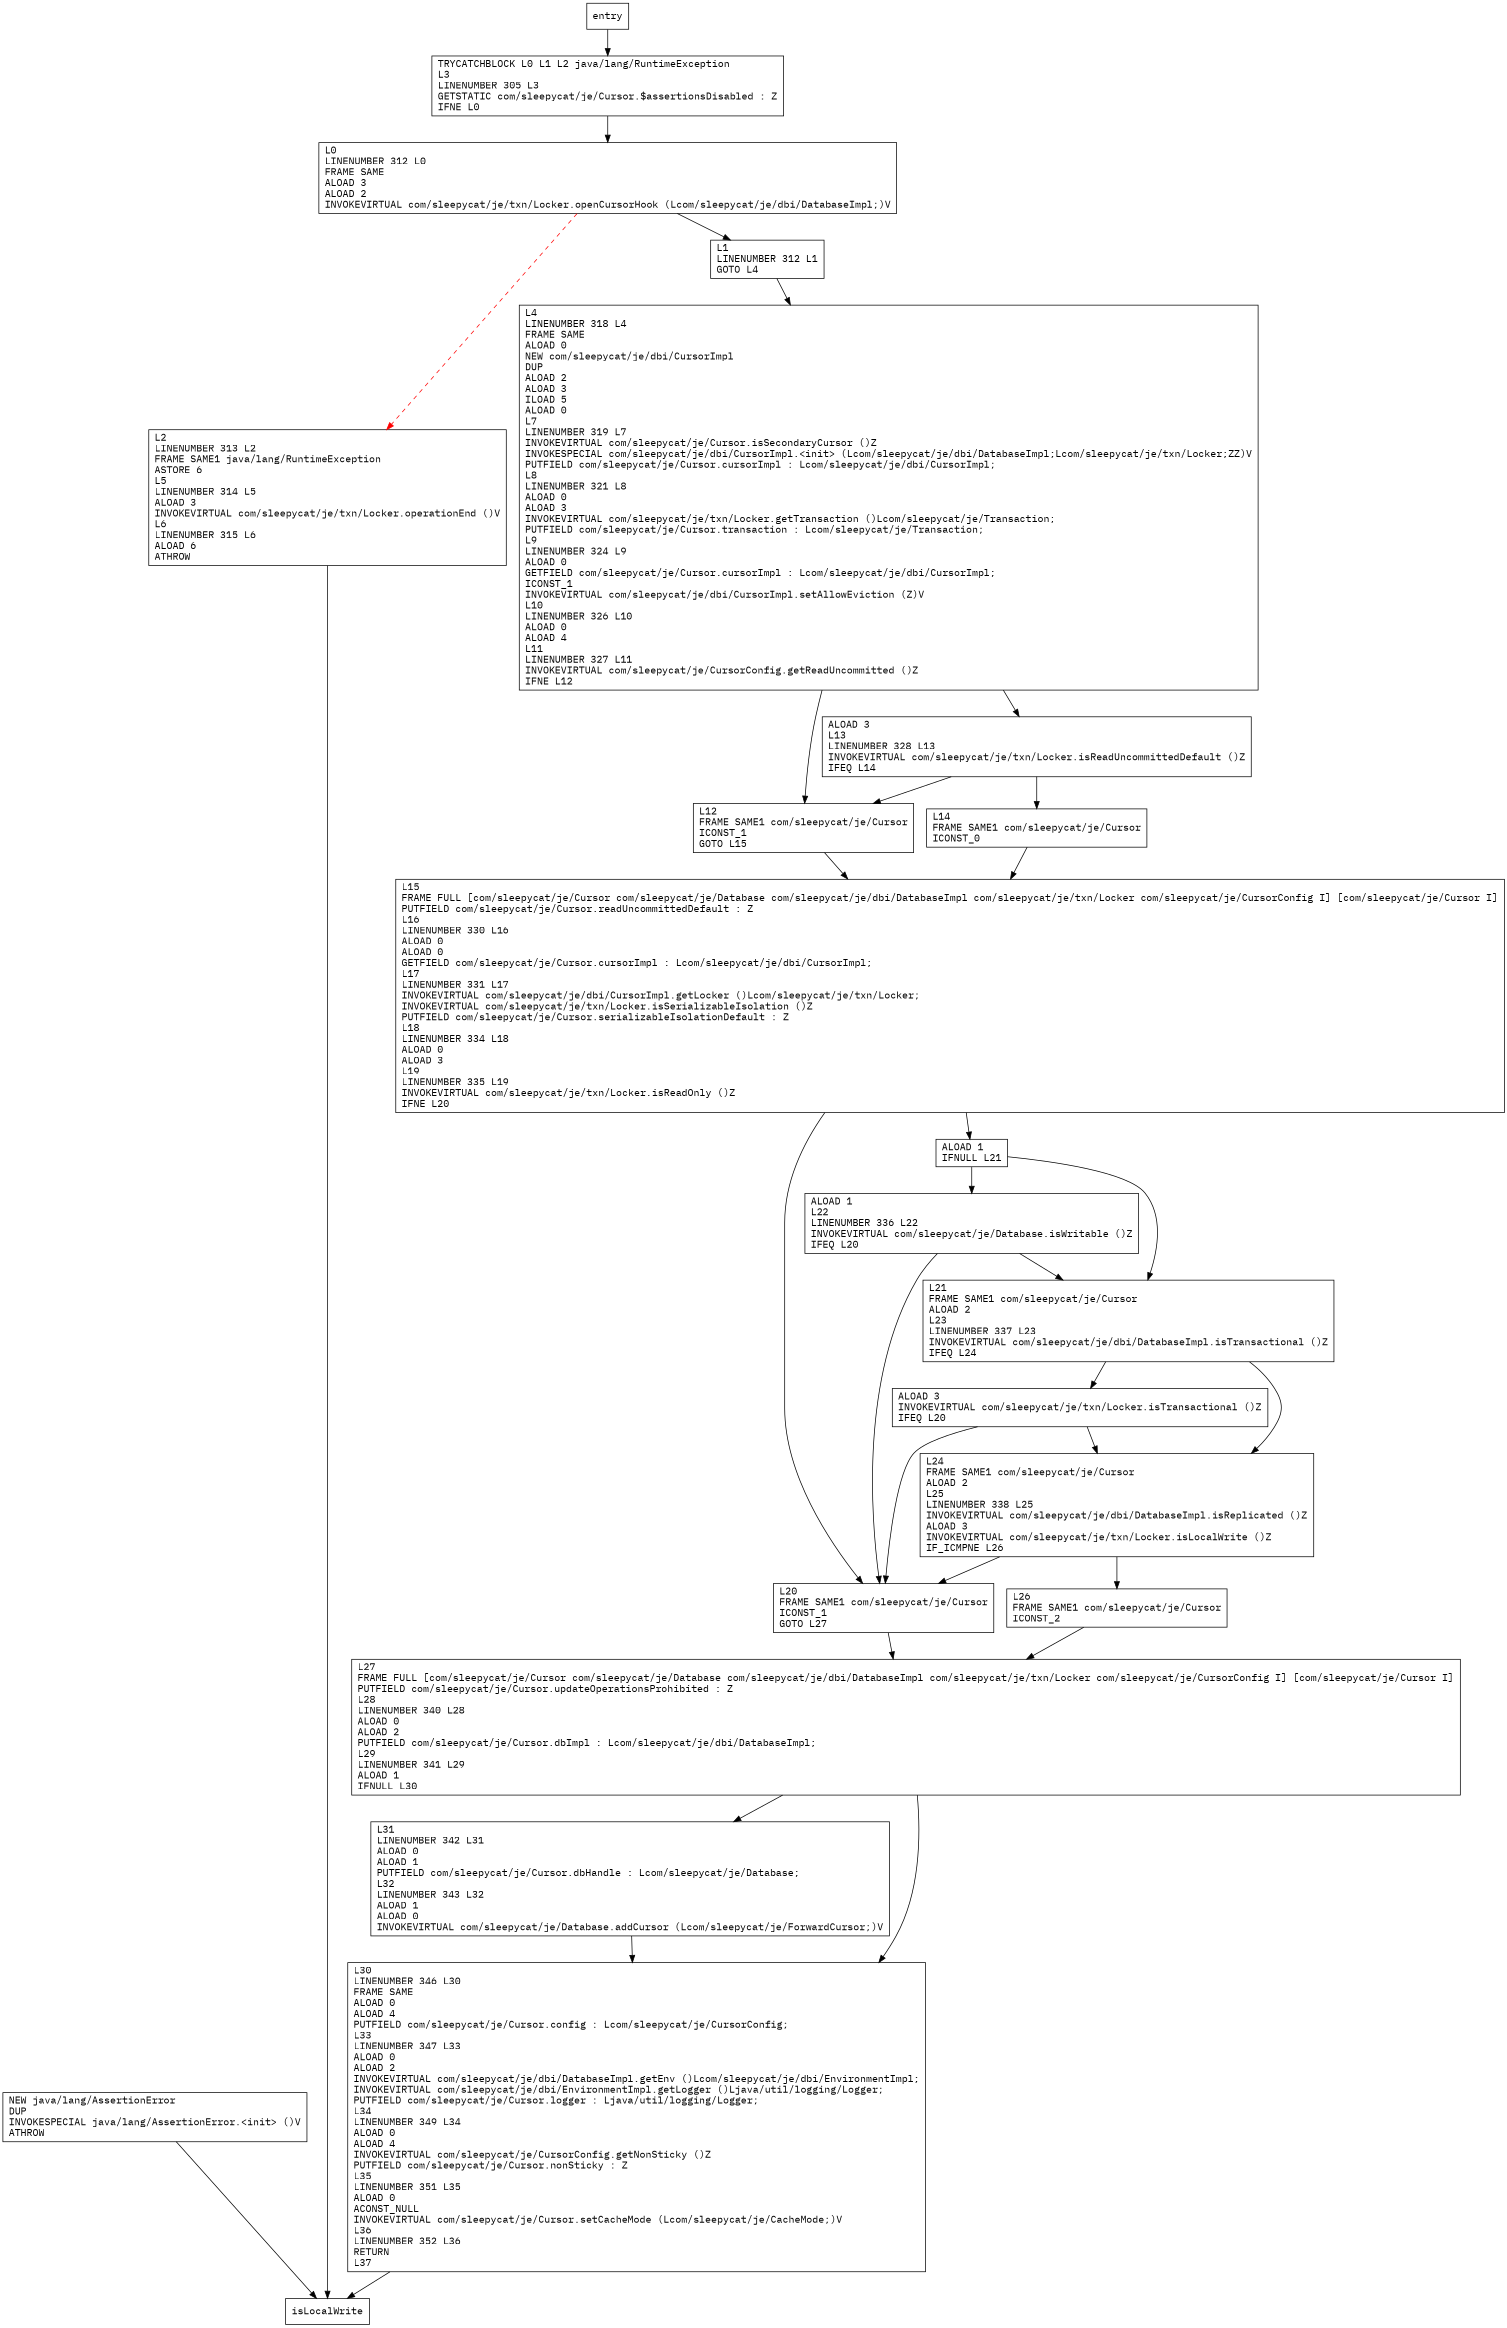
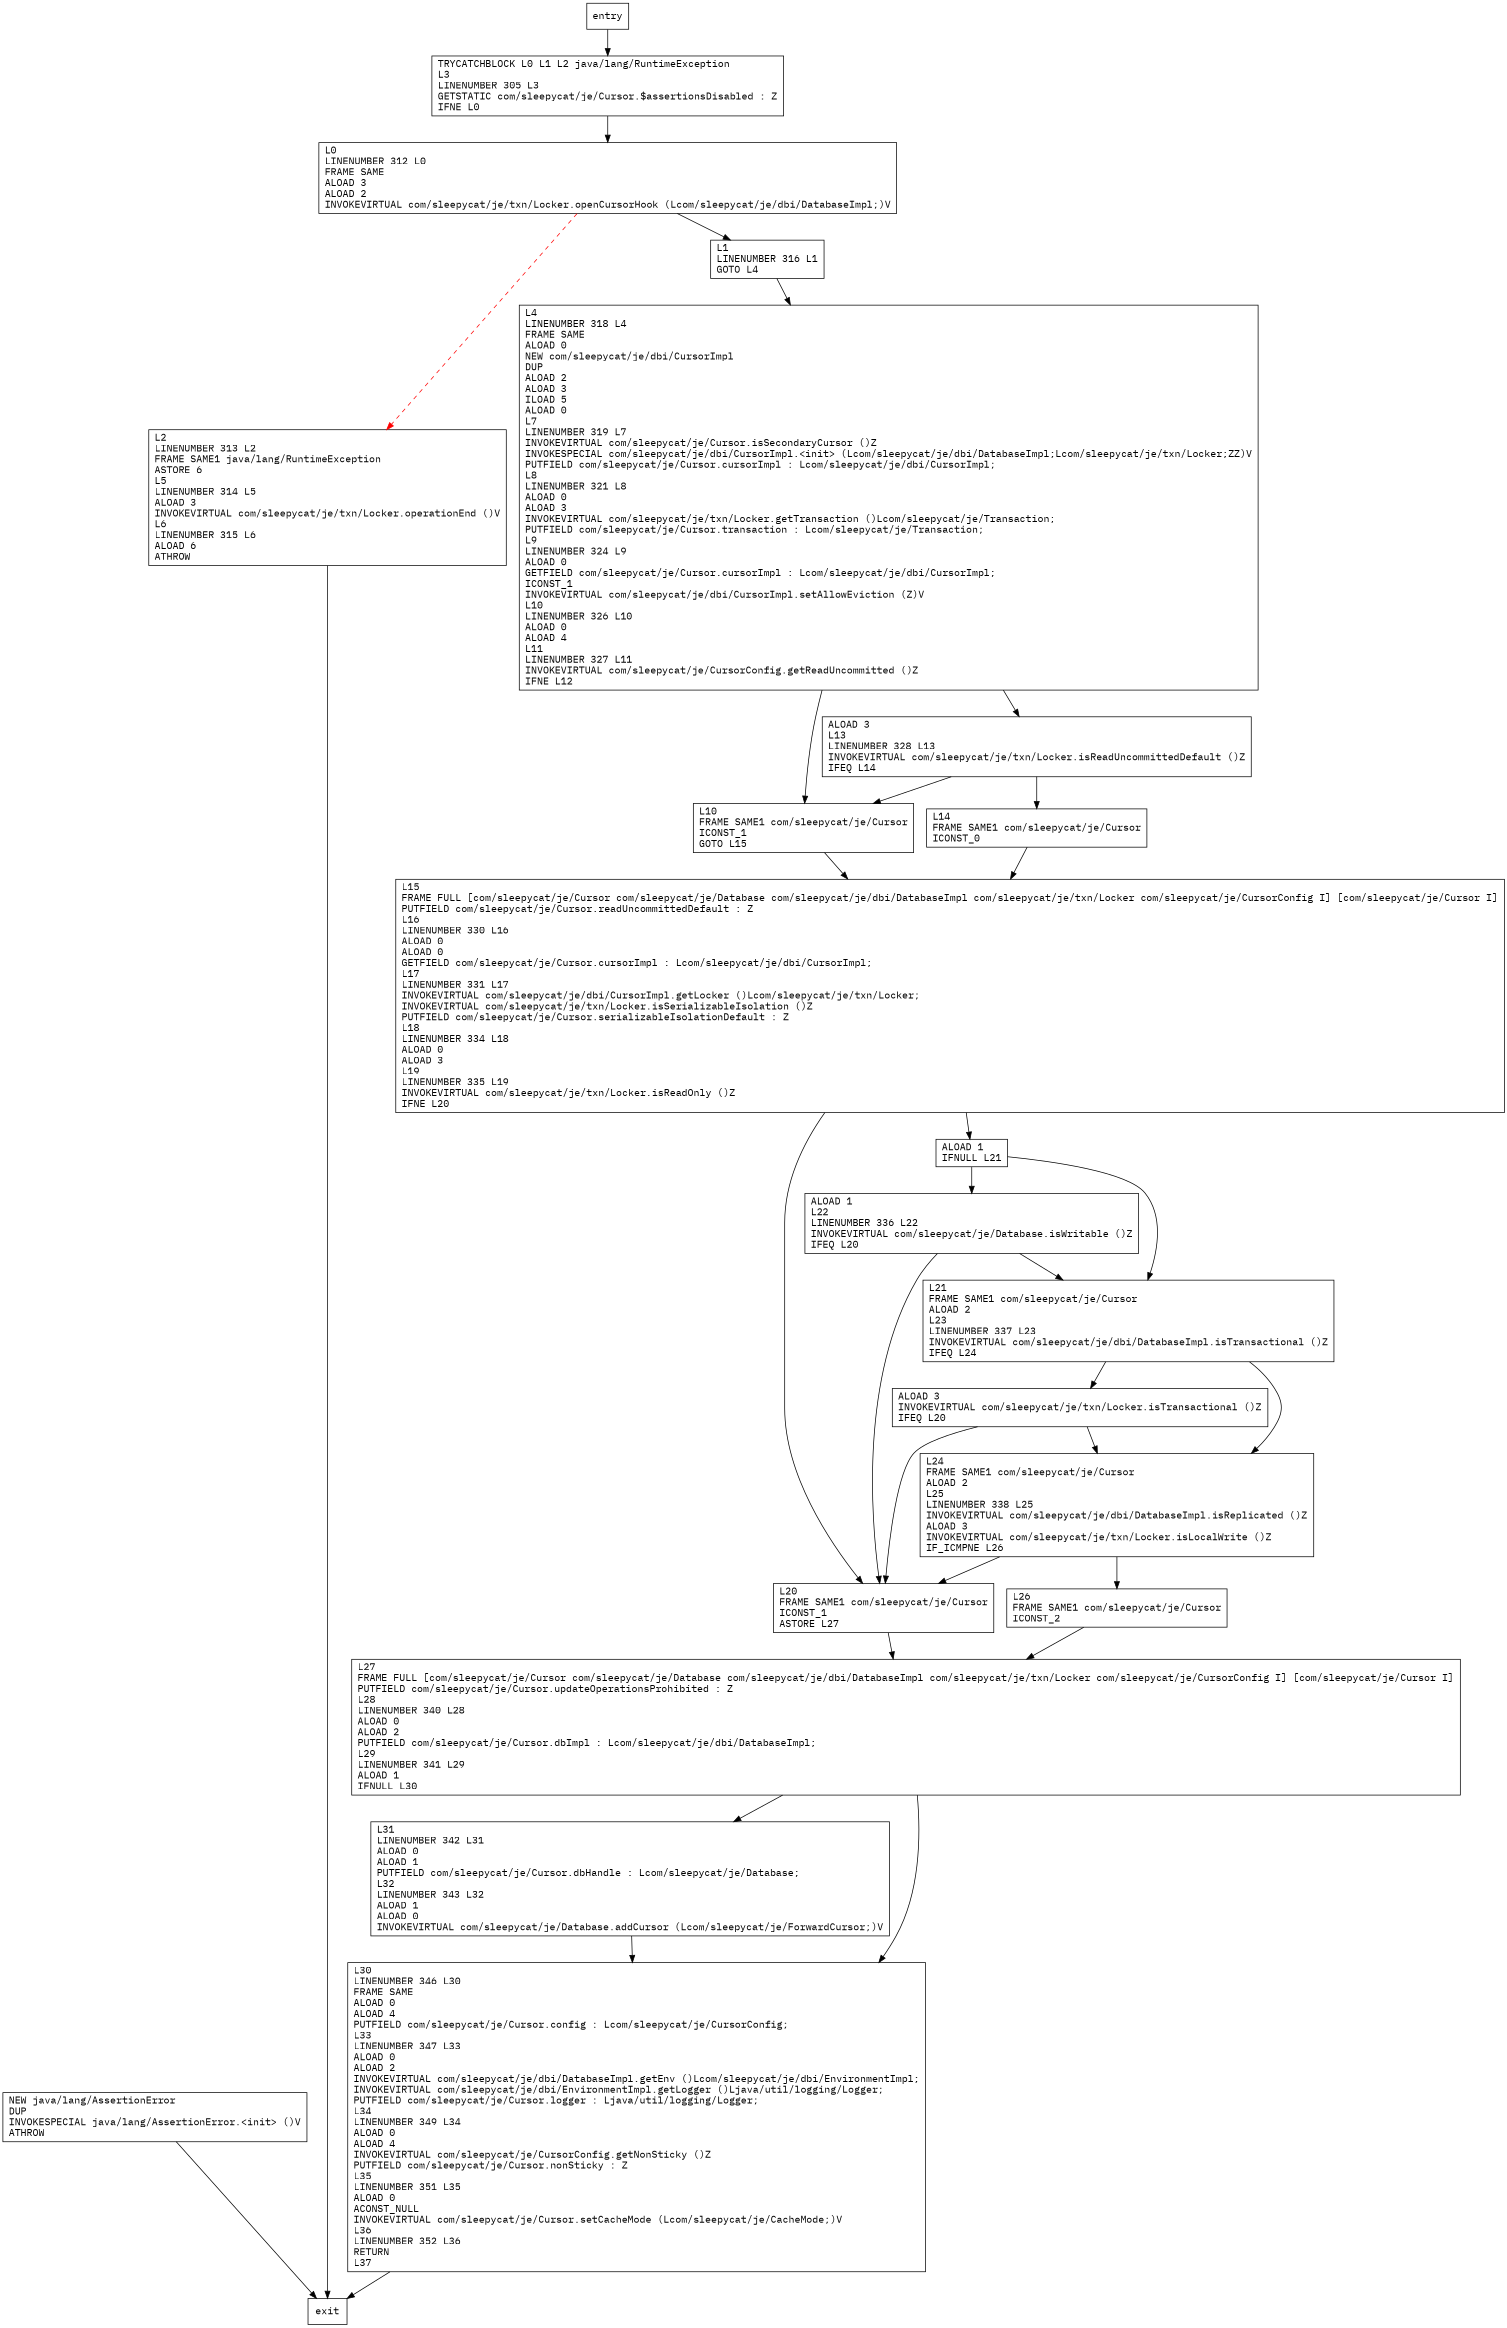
node "L1 LINENUMBER 312 L1 GOTO L4": label "L1 LINENUMBER 312 L1 GOTO L4" -> "L1 LINENUMBER 316 L1 GOTO L4"
node "L12 FRAME SAME1 com/sleepycat/je/Cursor ICONST_1 GOTO L15": label "L12 FRAME SAME1 com/sleepycat/je/Cursor ICONST_1 GOTO L15" -> "L10 FRAME SAME1 com/sleepycat/je/Cursor ICONST_1 GOTO L15"
node "L20 FRAME SAME1 com/sleepycat/je/Cursor ICONST_1 GOTO L27": label "L20 FRAME SAME1 com/sleepycat/je/Cursor ICONST_1 GOTO L27" -> "L20 FRAME SAME1 com/sleepycat/je/Cursor ICONST_1 ASTORE L27"
node "isLocalWrite": label "isLocalWrite" -> "exit"
